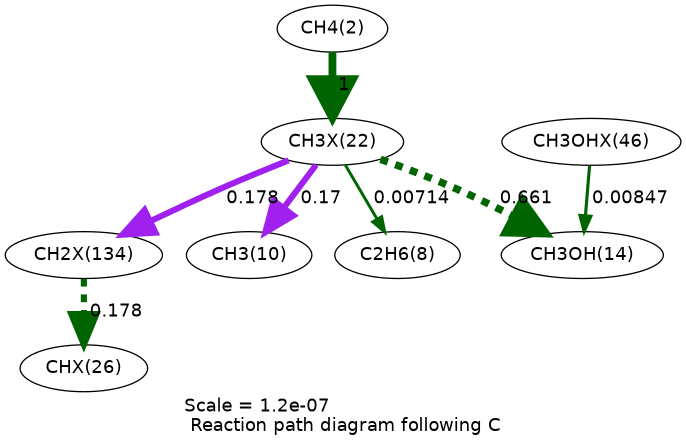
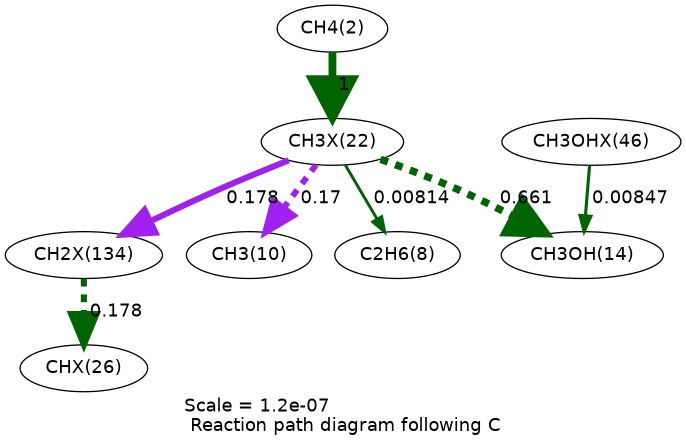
edge "CH3X(22)" -> "CH3(10)": style solid -> dashed
edge "CH3X(22)" -> "C2H6(8)": label " 0.00714" -> " 0.00814"
